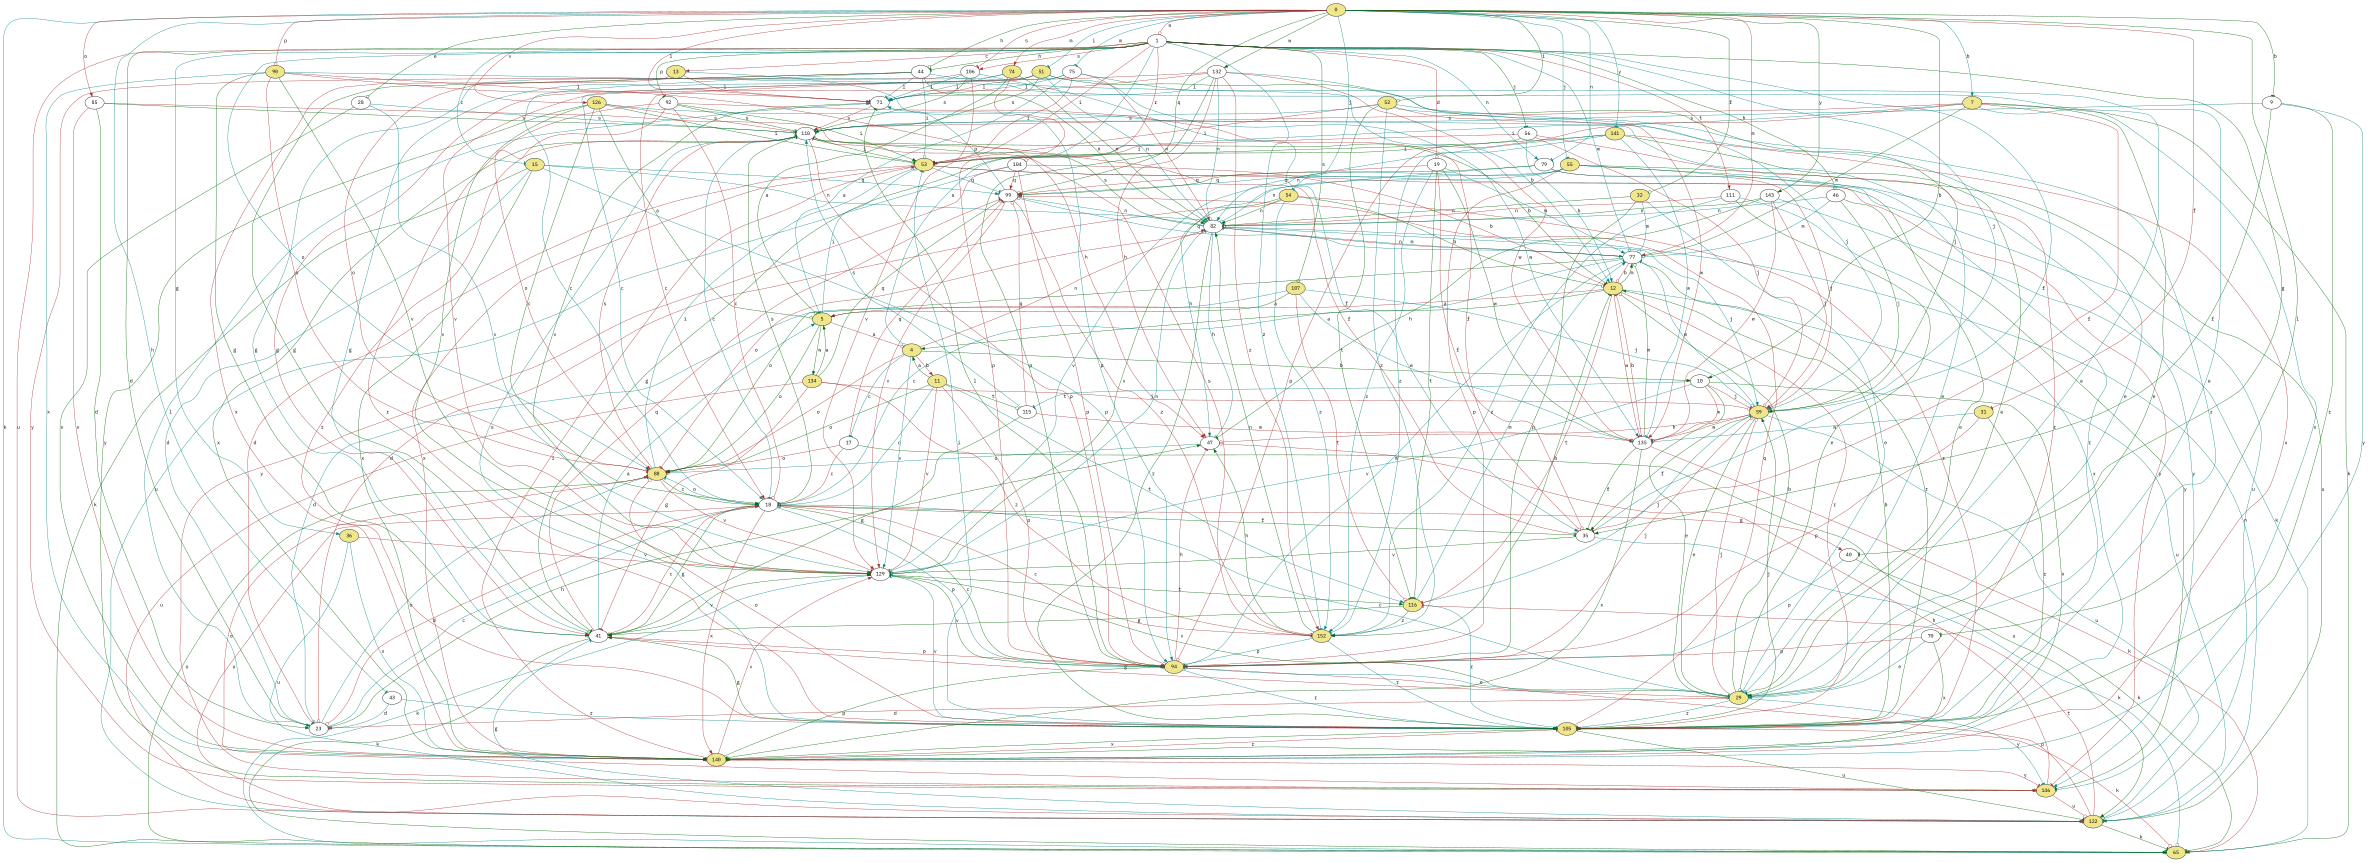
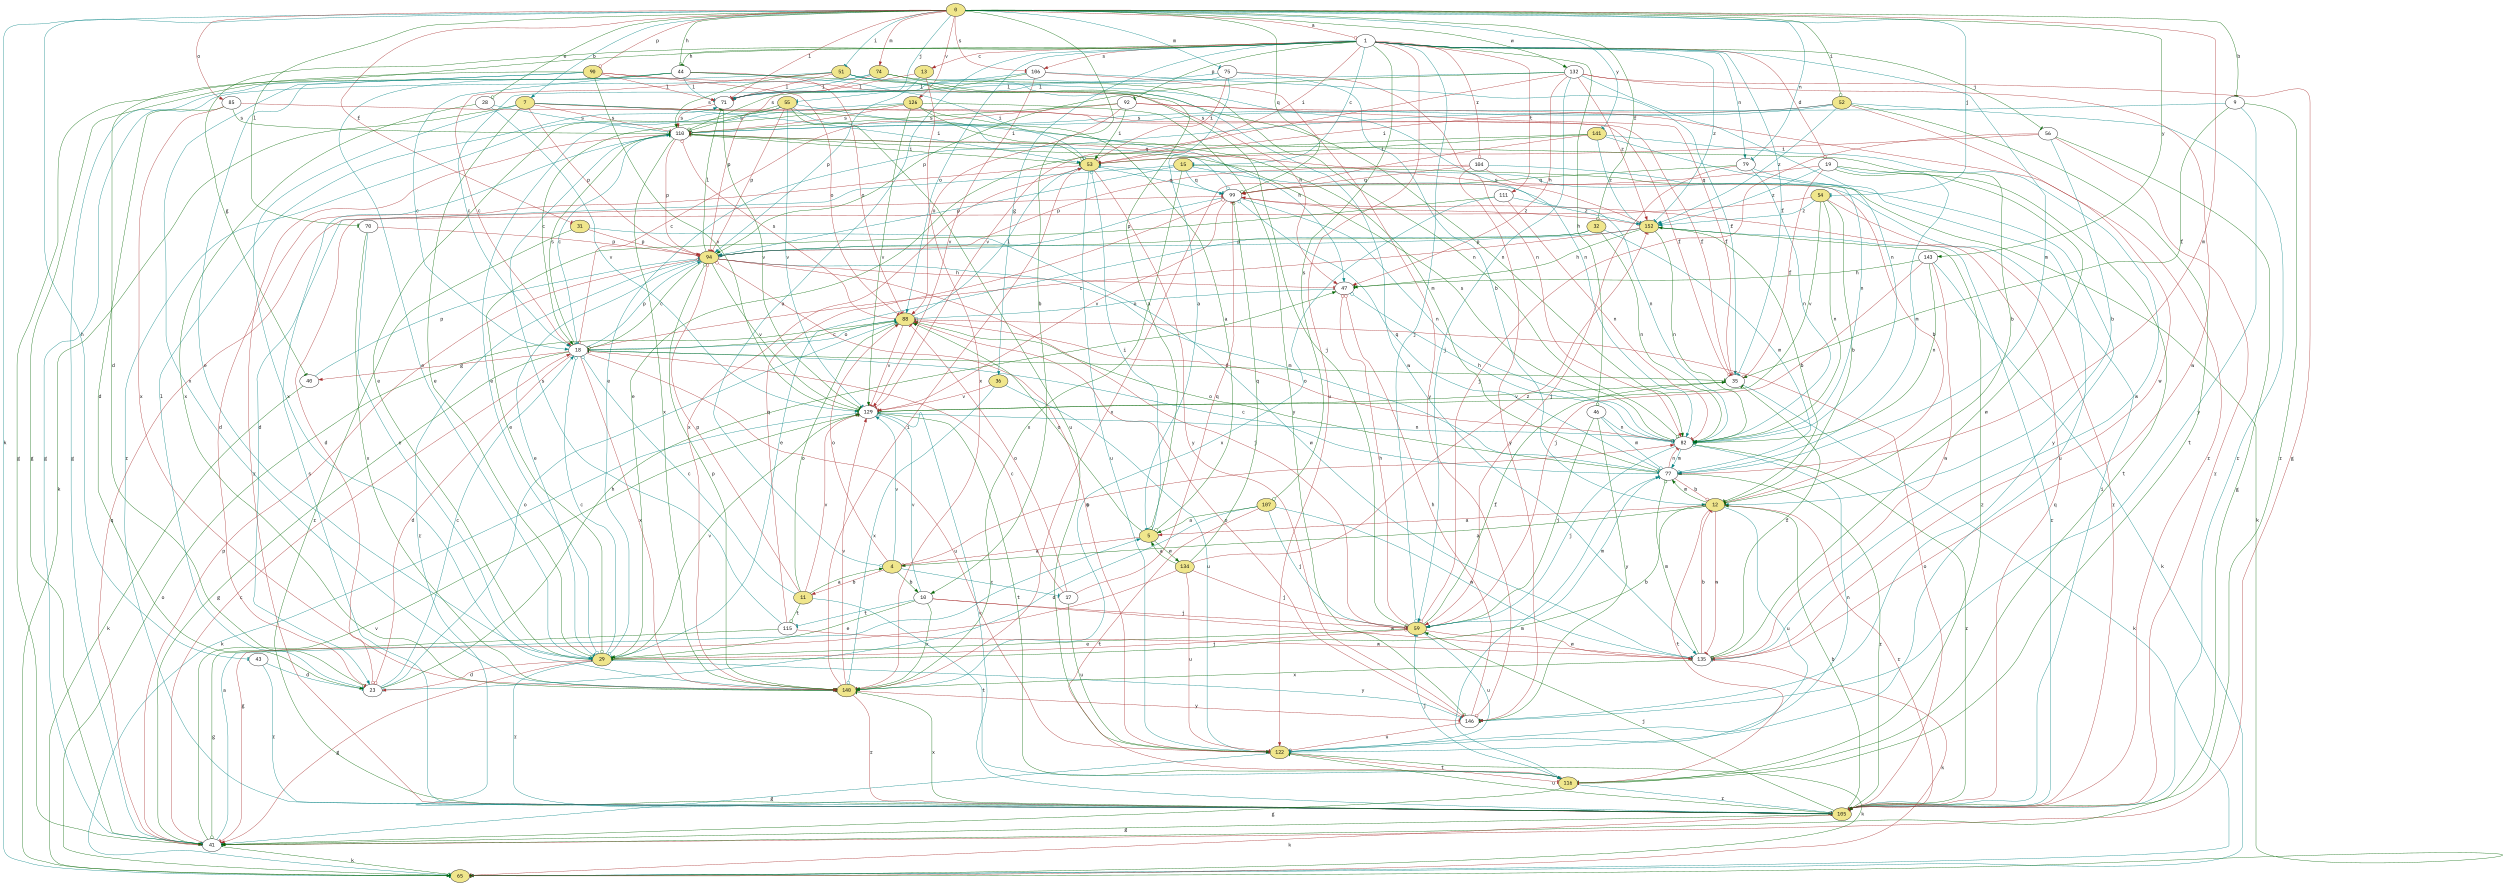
edge "55" -> "110": added, label "s"
edge "99" -> "71": now "99" -> "94"
node "146": fillcolor khaki -> white
